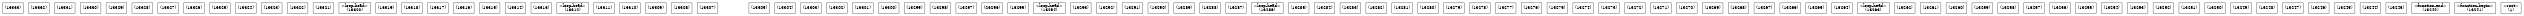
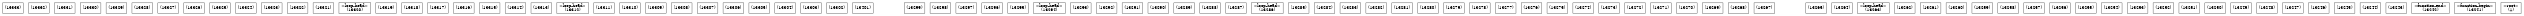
node "(13306)": added
node "(13301)": label "(13301)" -> "(13401)"
node "(13300)": removed
node "(23296)": label "(23296)" -> "(13296)"
node "(13266)": removed
